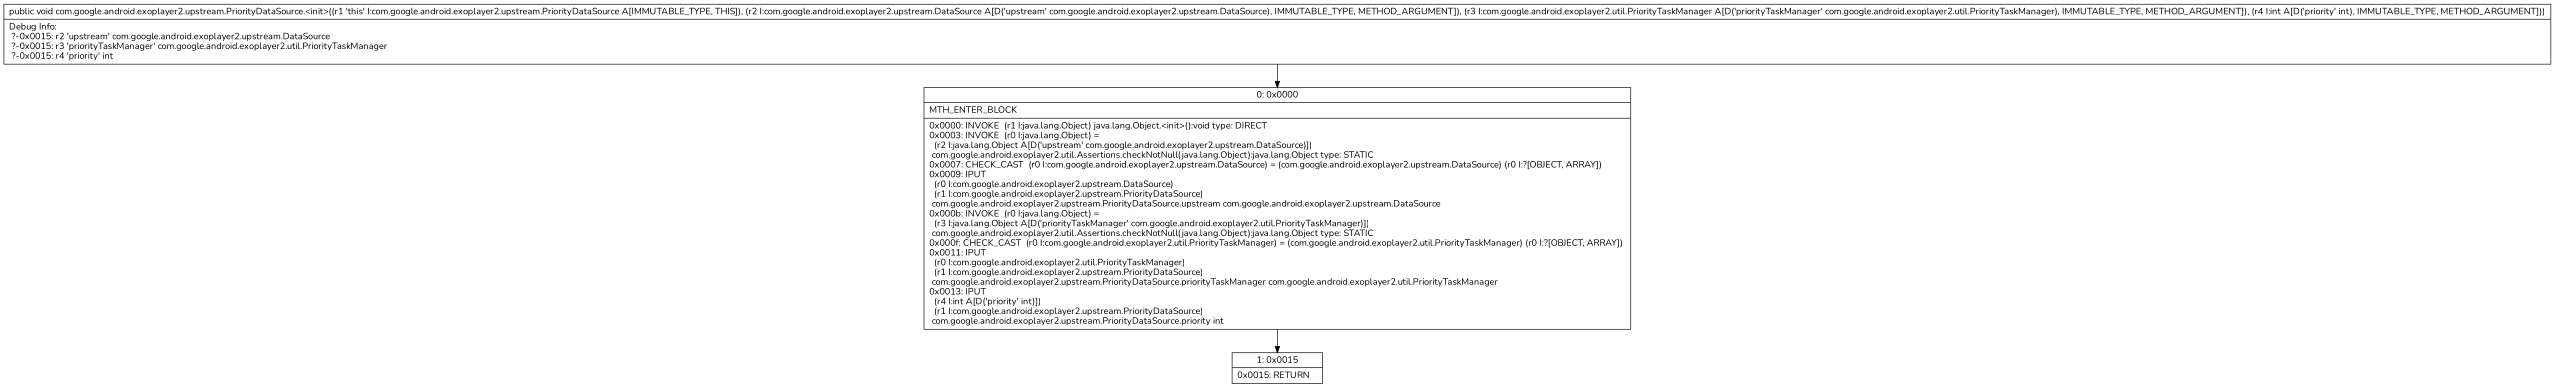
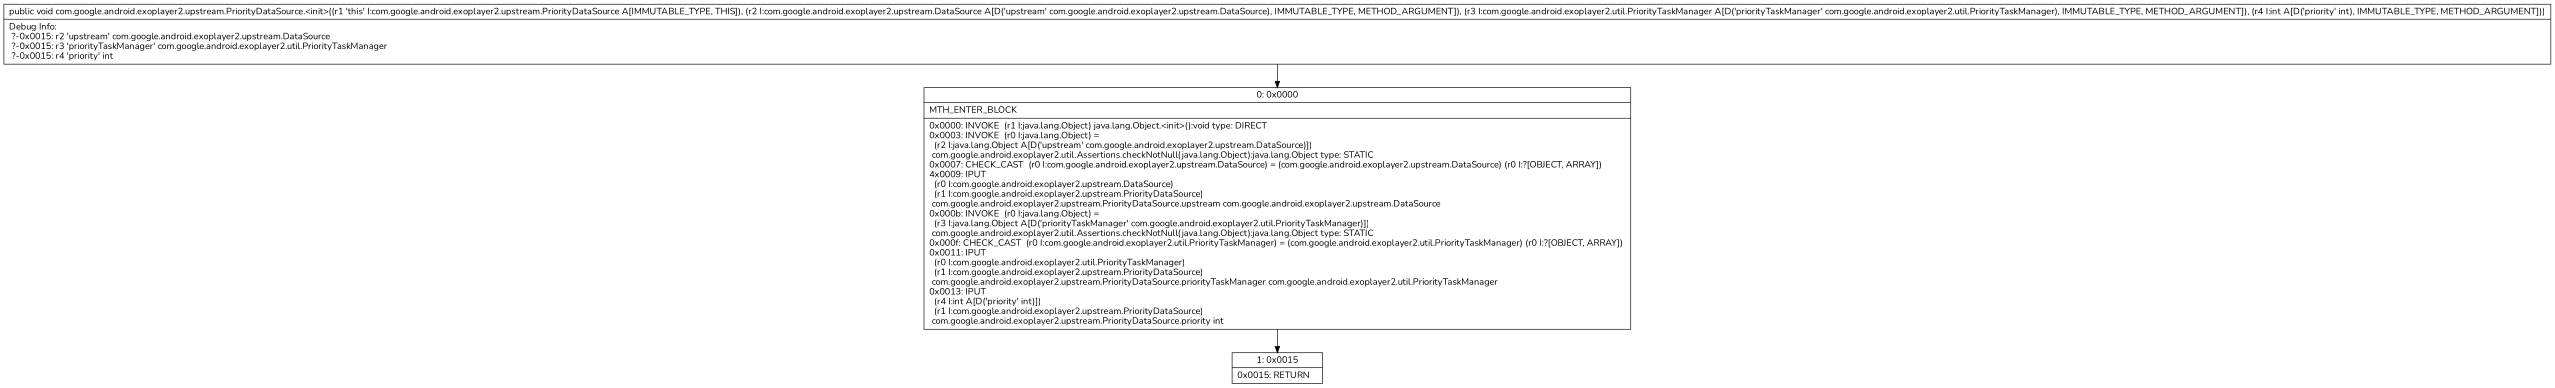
node "0: 0x0000": text "0x0009: IPUT" -> "4x0009: IPUT"
